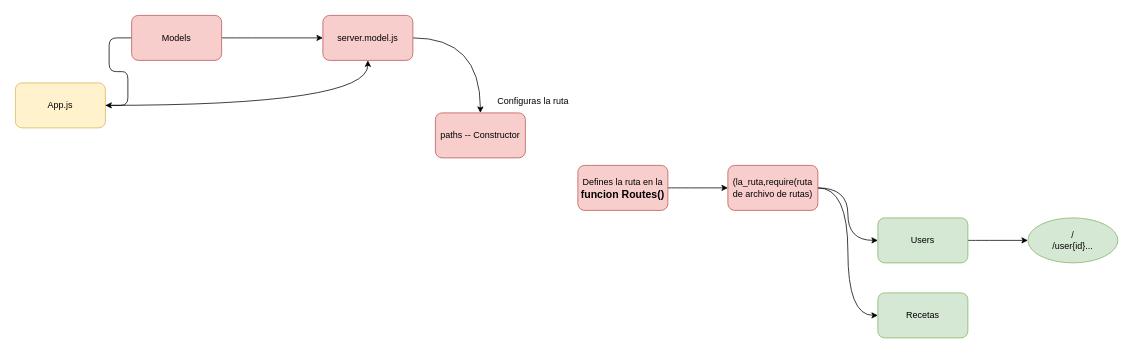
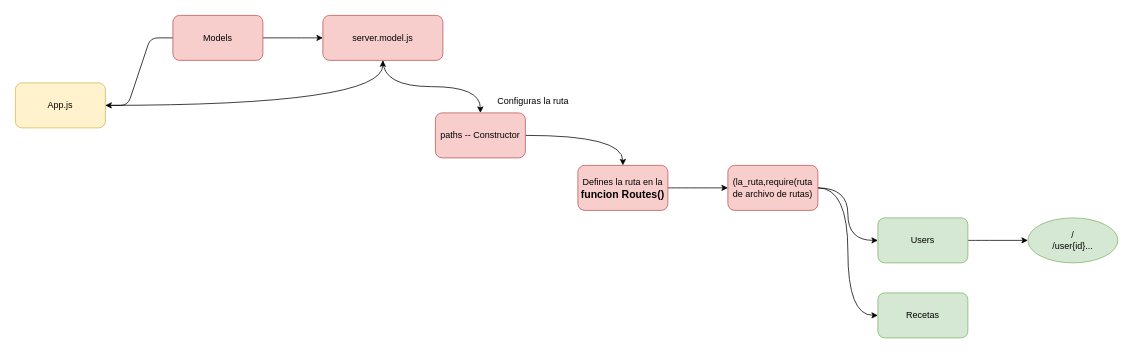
node "Models": moved (177, 38) -> (218, 38)
node "server.model.js": size 90x45 -> 120x45
edge "paths -- Constructor" -> "Defines la ruta en la funcion Routes()": added
